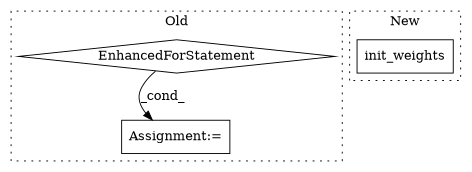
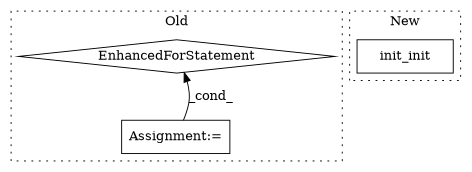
node "init_weights": label "init_weights" -> "init_init"
edge "EnhancedForStatement" -> "Assignment:=": reversed
